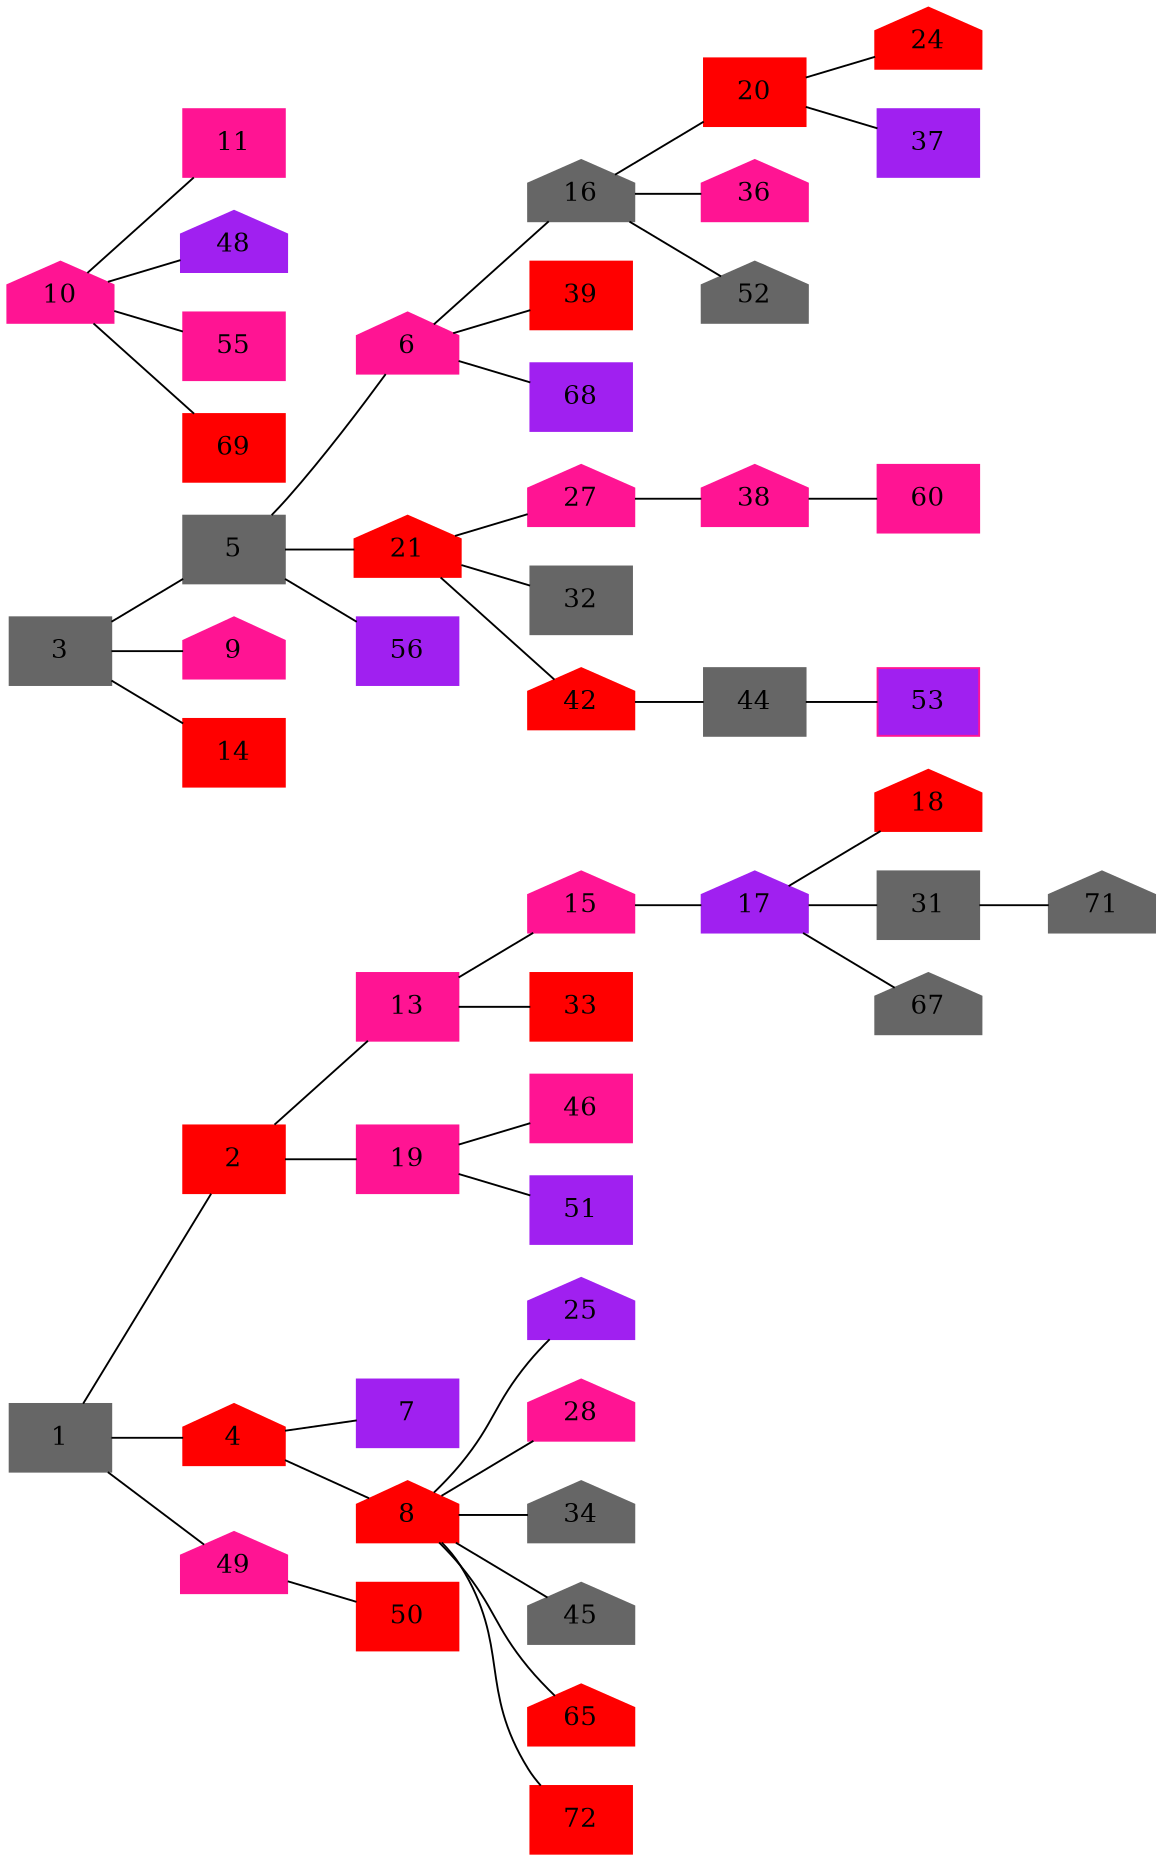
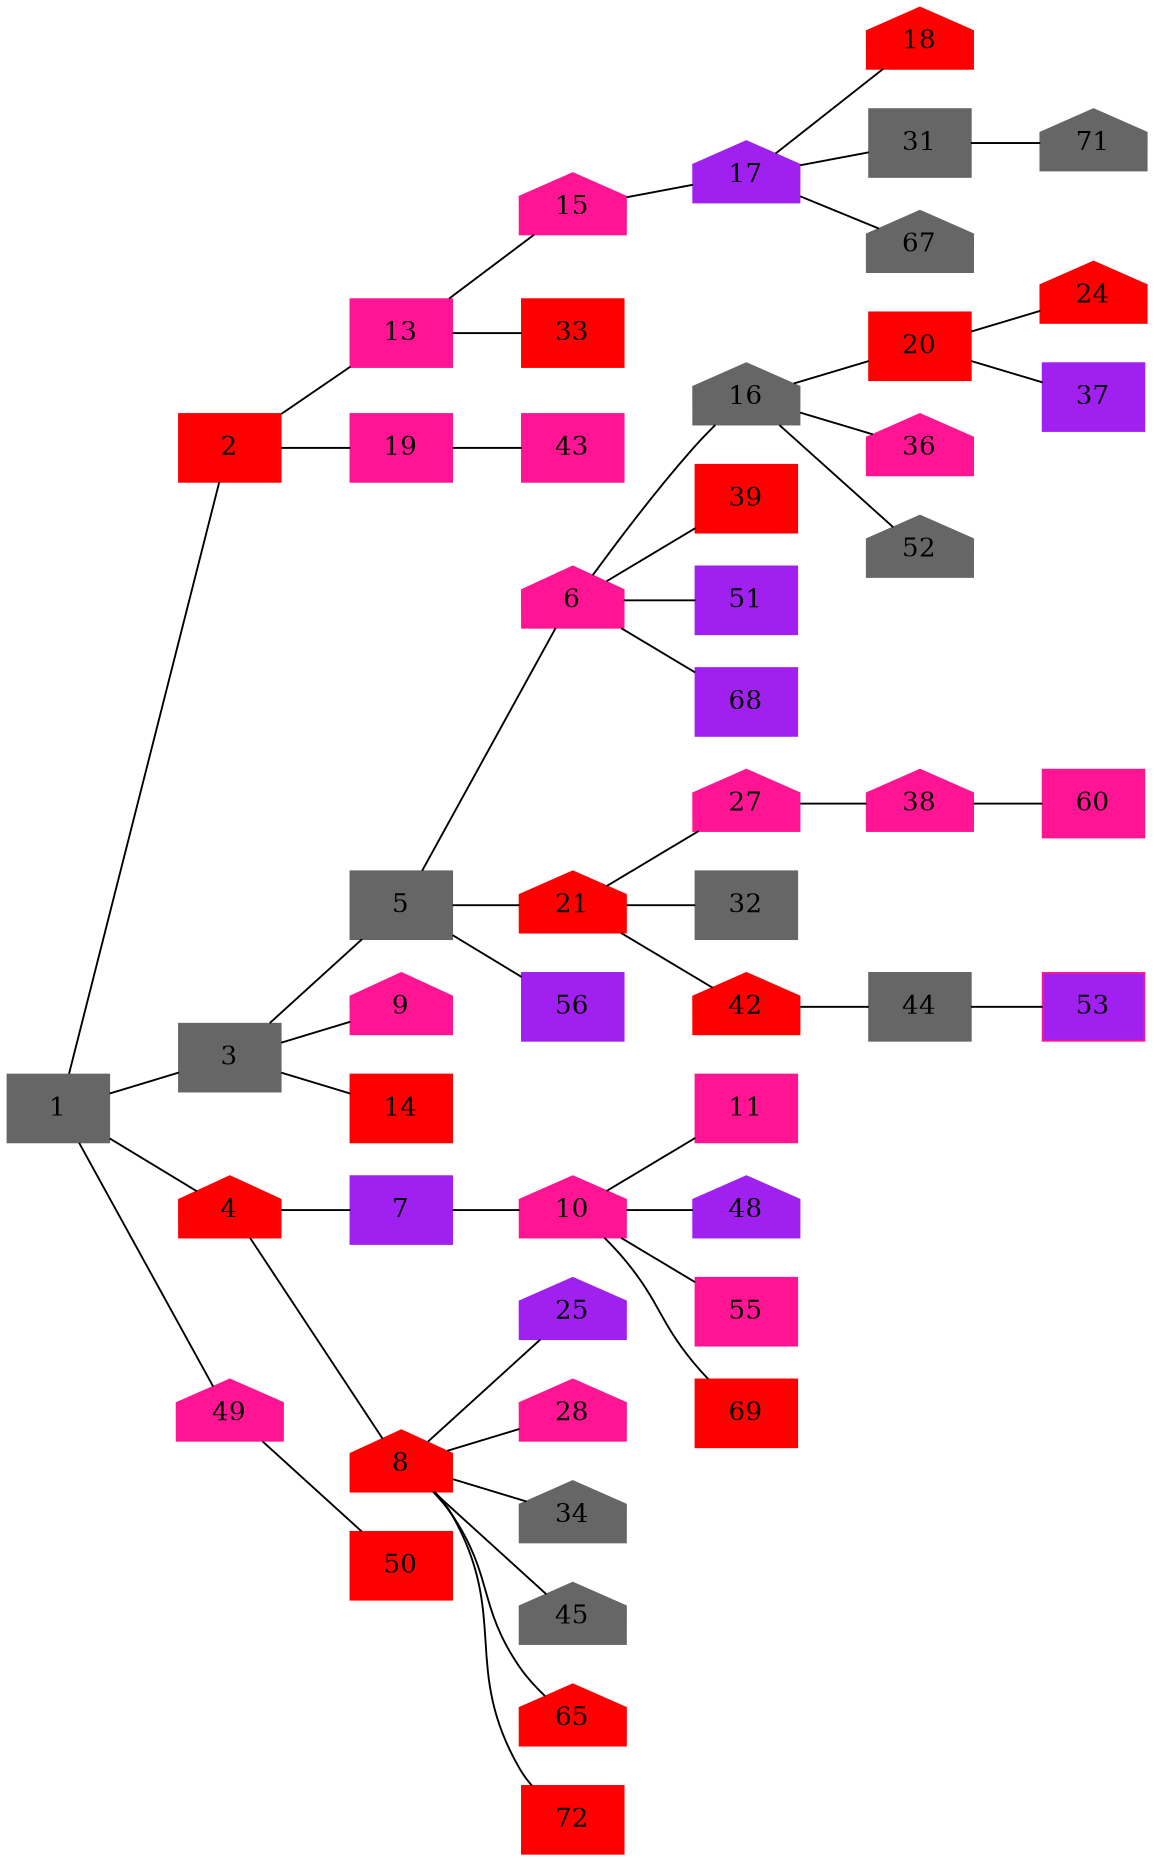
edge "3" -- "1": added
node "46": label "46" -> "43"
edge "19" -- "51": now "6" -- "51"
edge "7" -- "10": added
